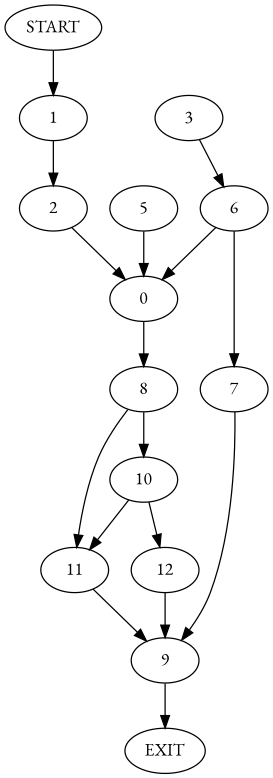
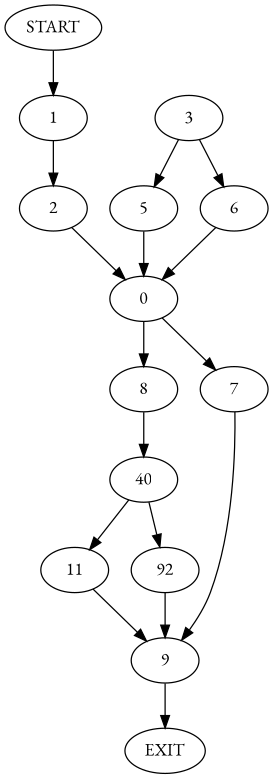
edge "3" -> "5": added
edge "6" -> "7": now "0" -> "7"
edge "8" -> "11": removed
node "10": label "10" -> "40"
node "12": label "12" -> "92"
